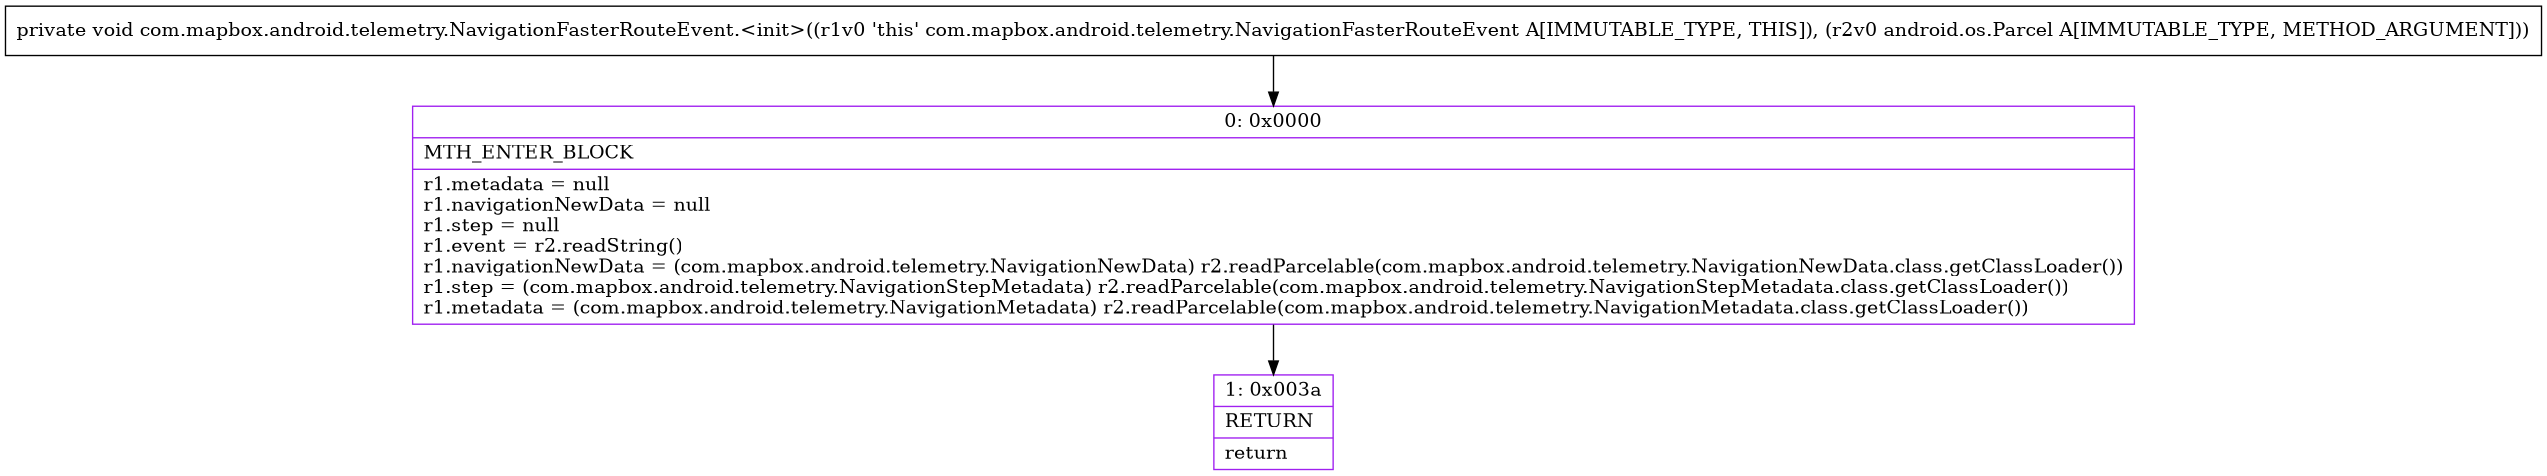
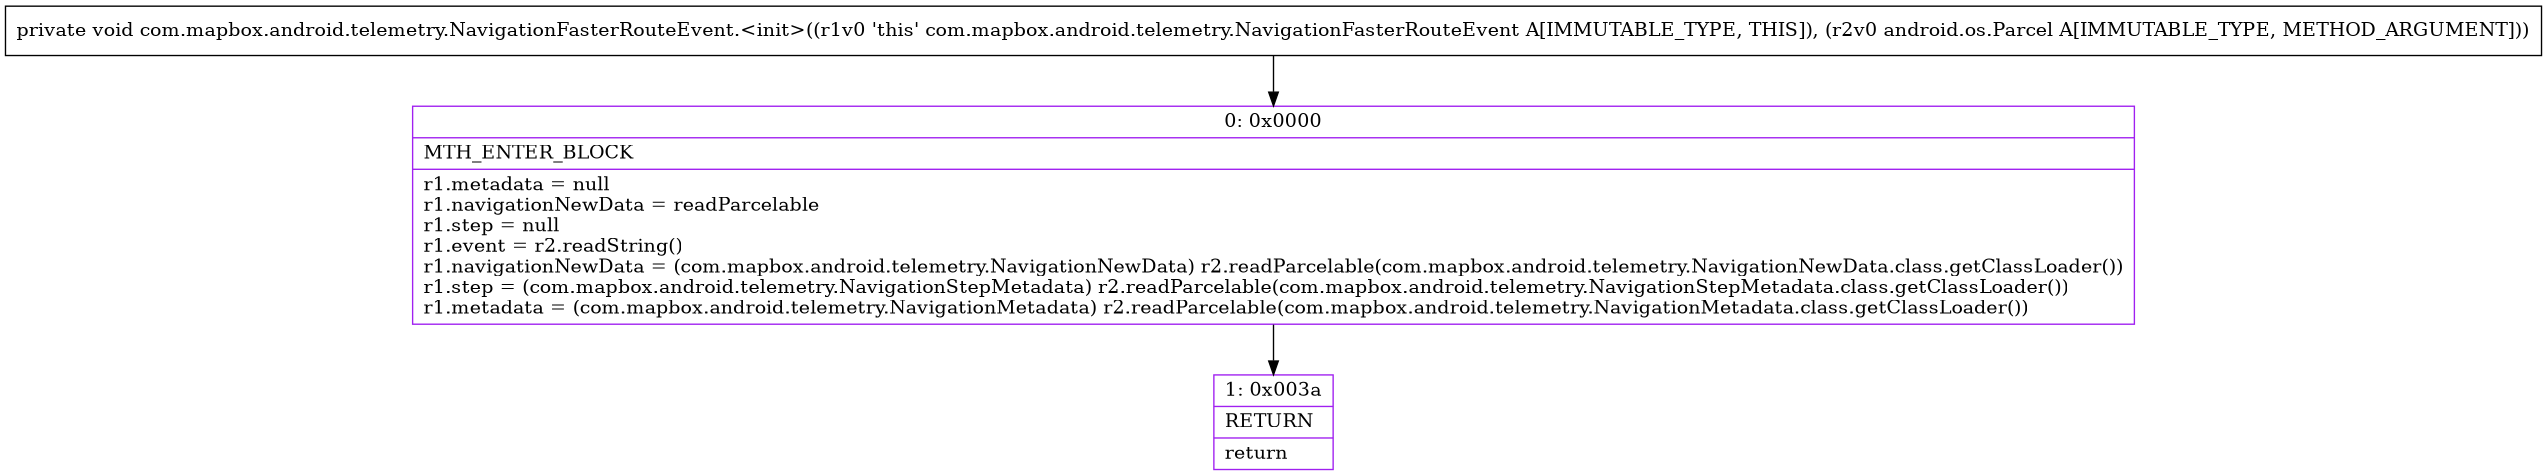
node "0: 0x0000": text "r1.navigationNewData = null" -> "r1.navigationNewData = readParcelable"
